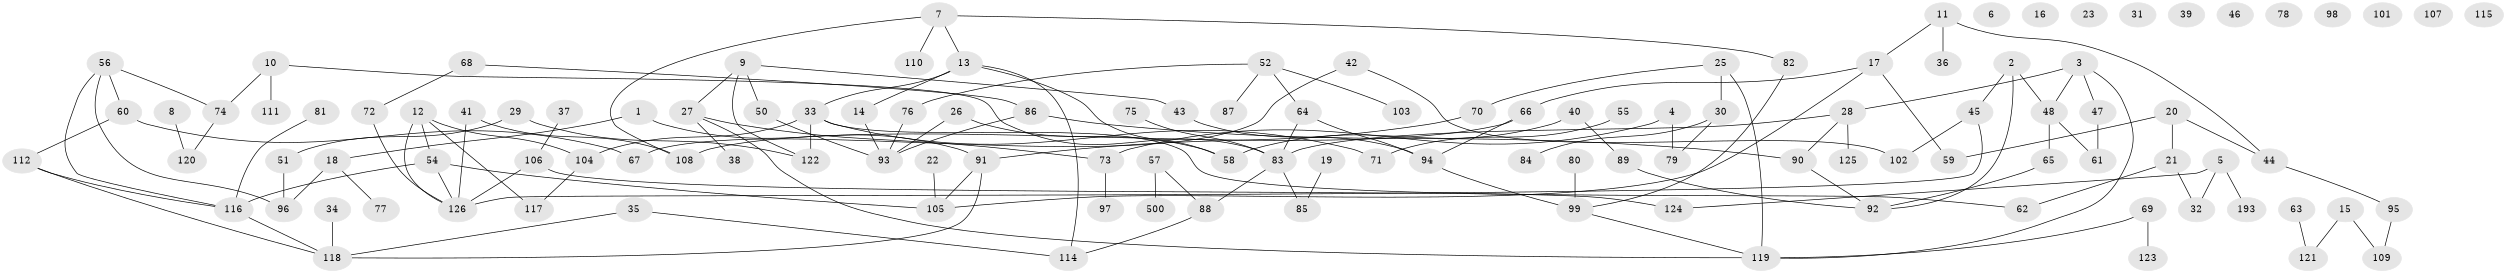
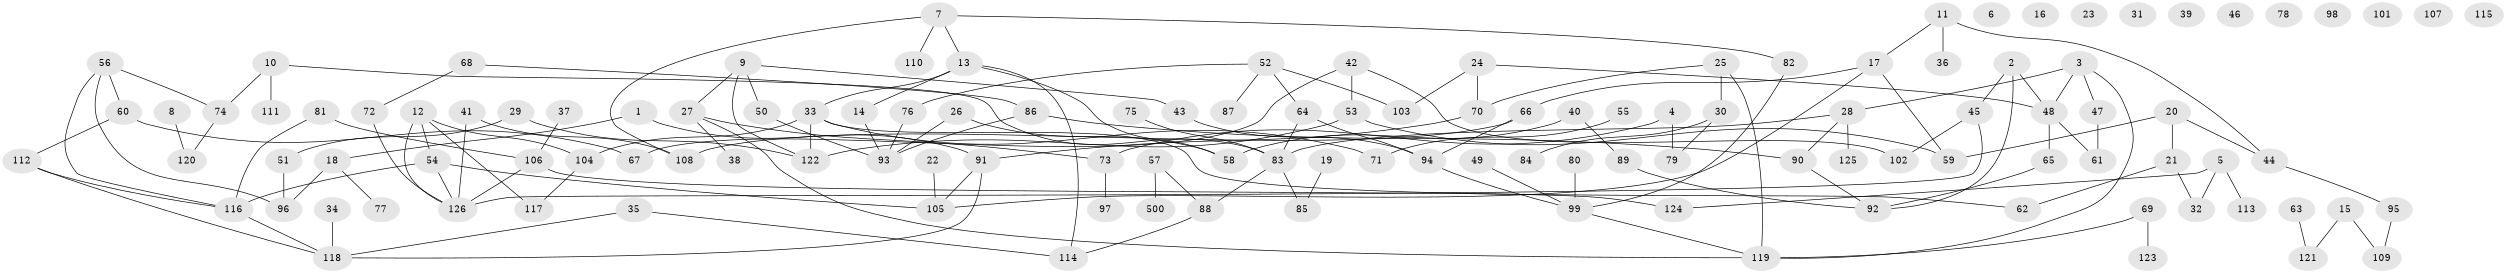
node "24": added
node "53": added
edge "81" -- "106": added
node "49": added
node "193": label "193" -> "113"
